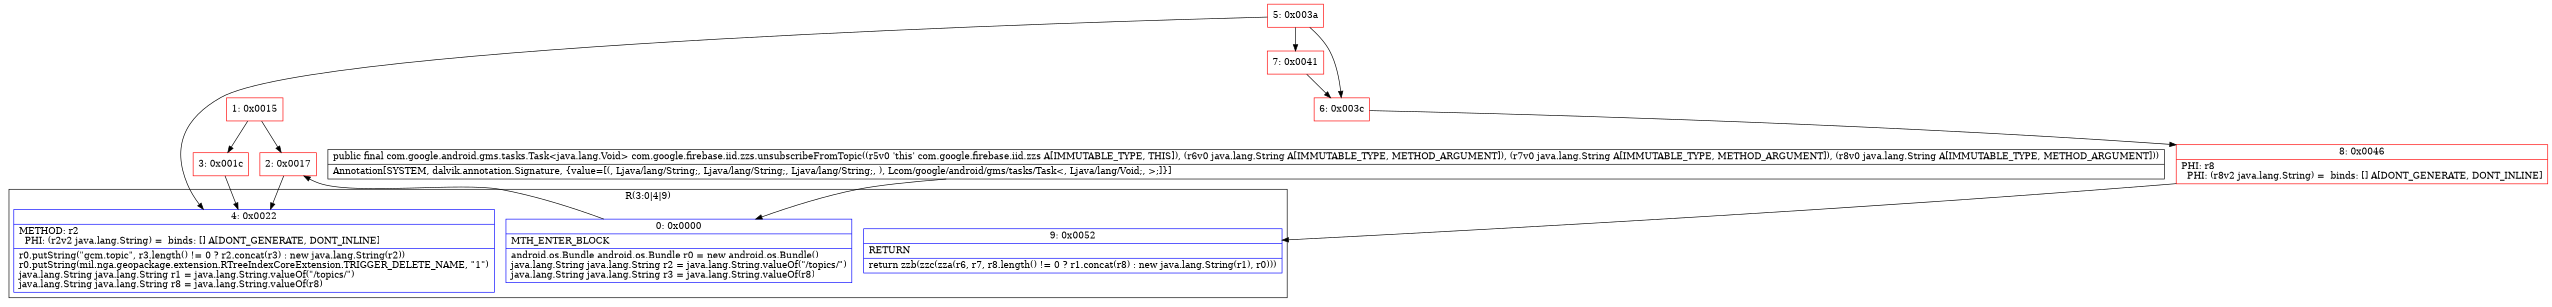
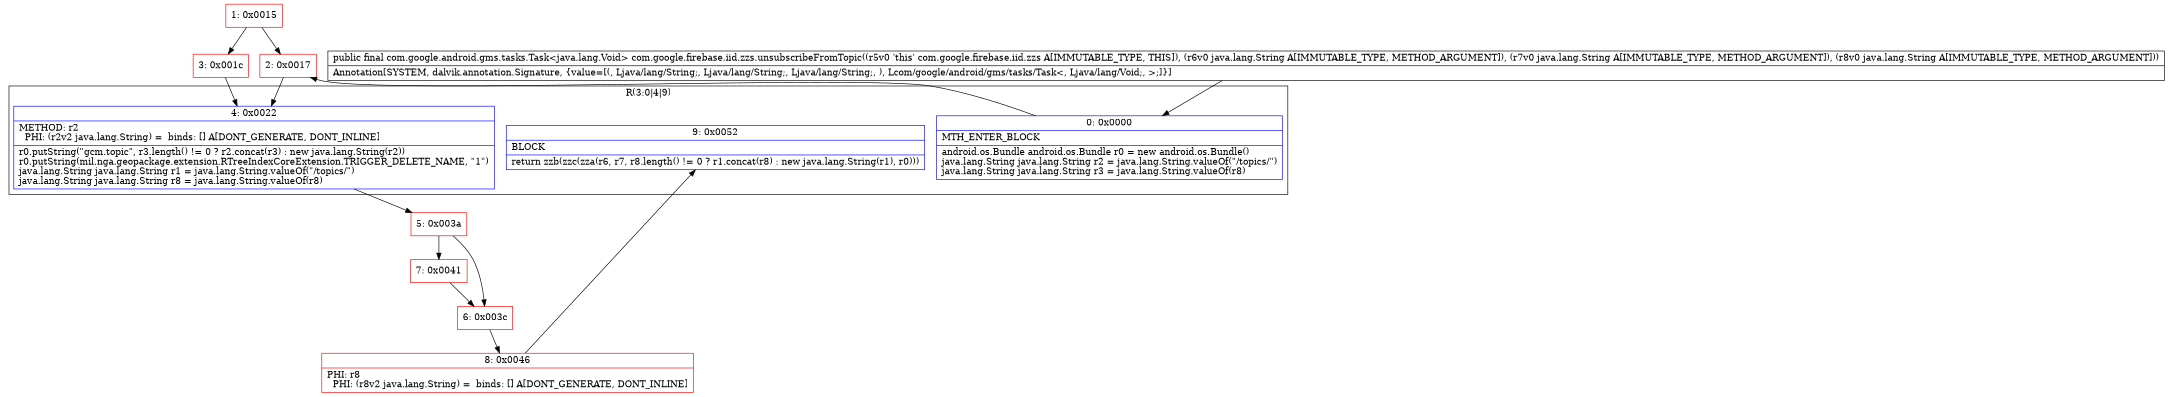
edge "5: 0x003a" -> "4: 0x0022": reversed
node "9: 0x0052": text "RETURN" -> "BLOCK"
